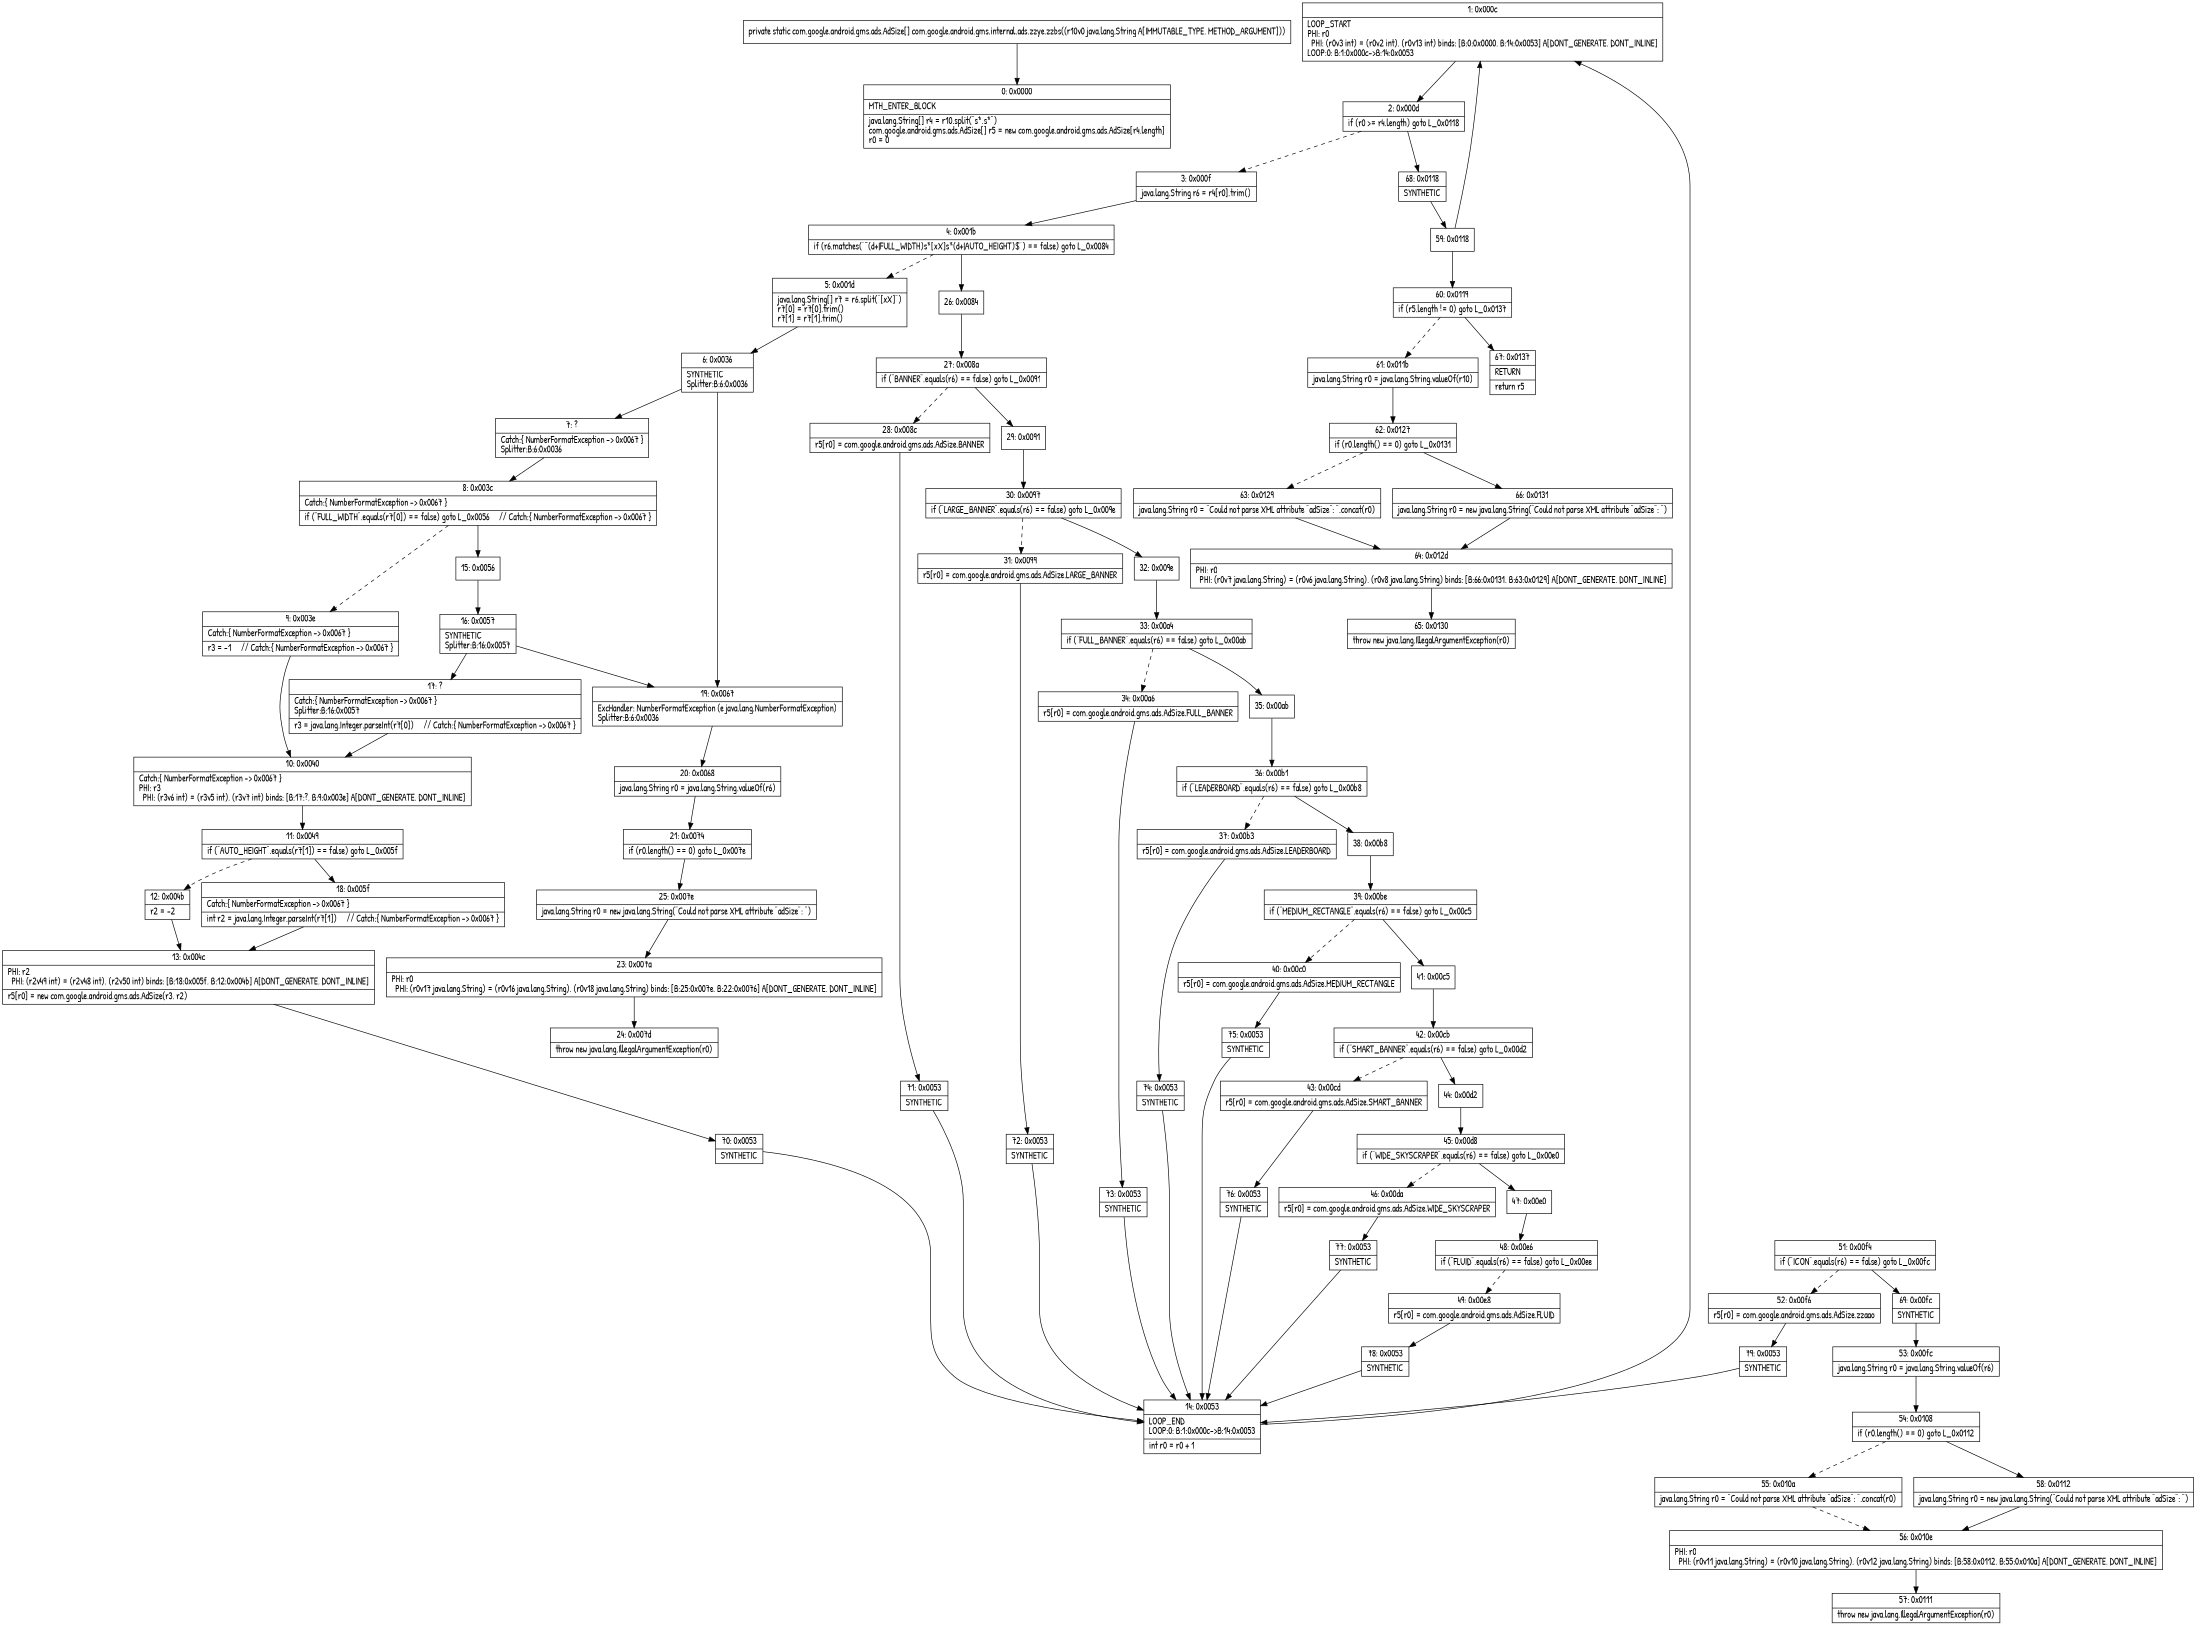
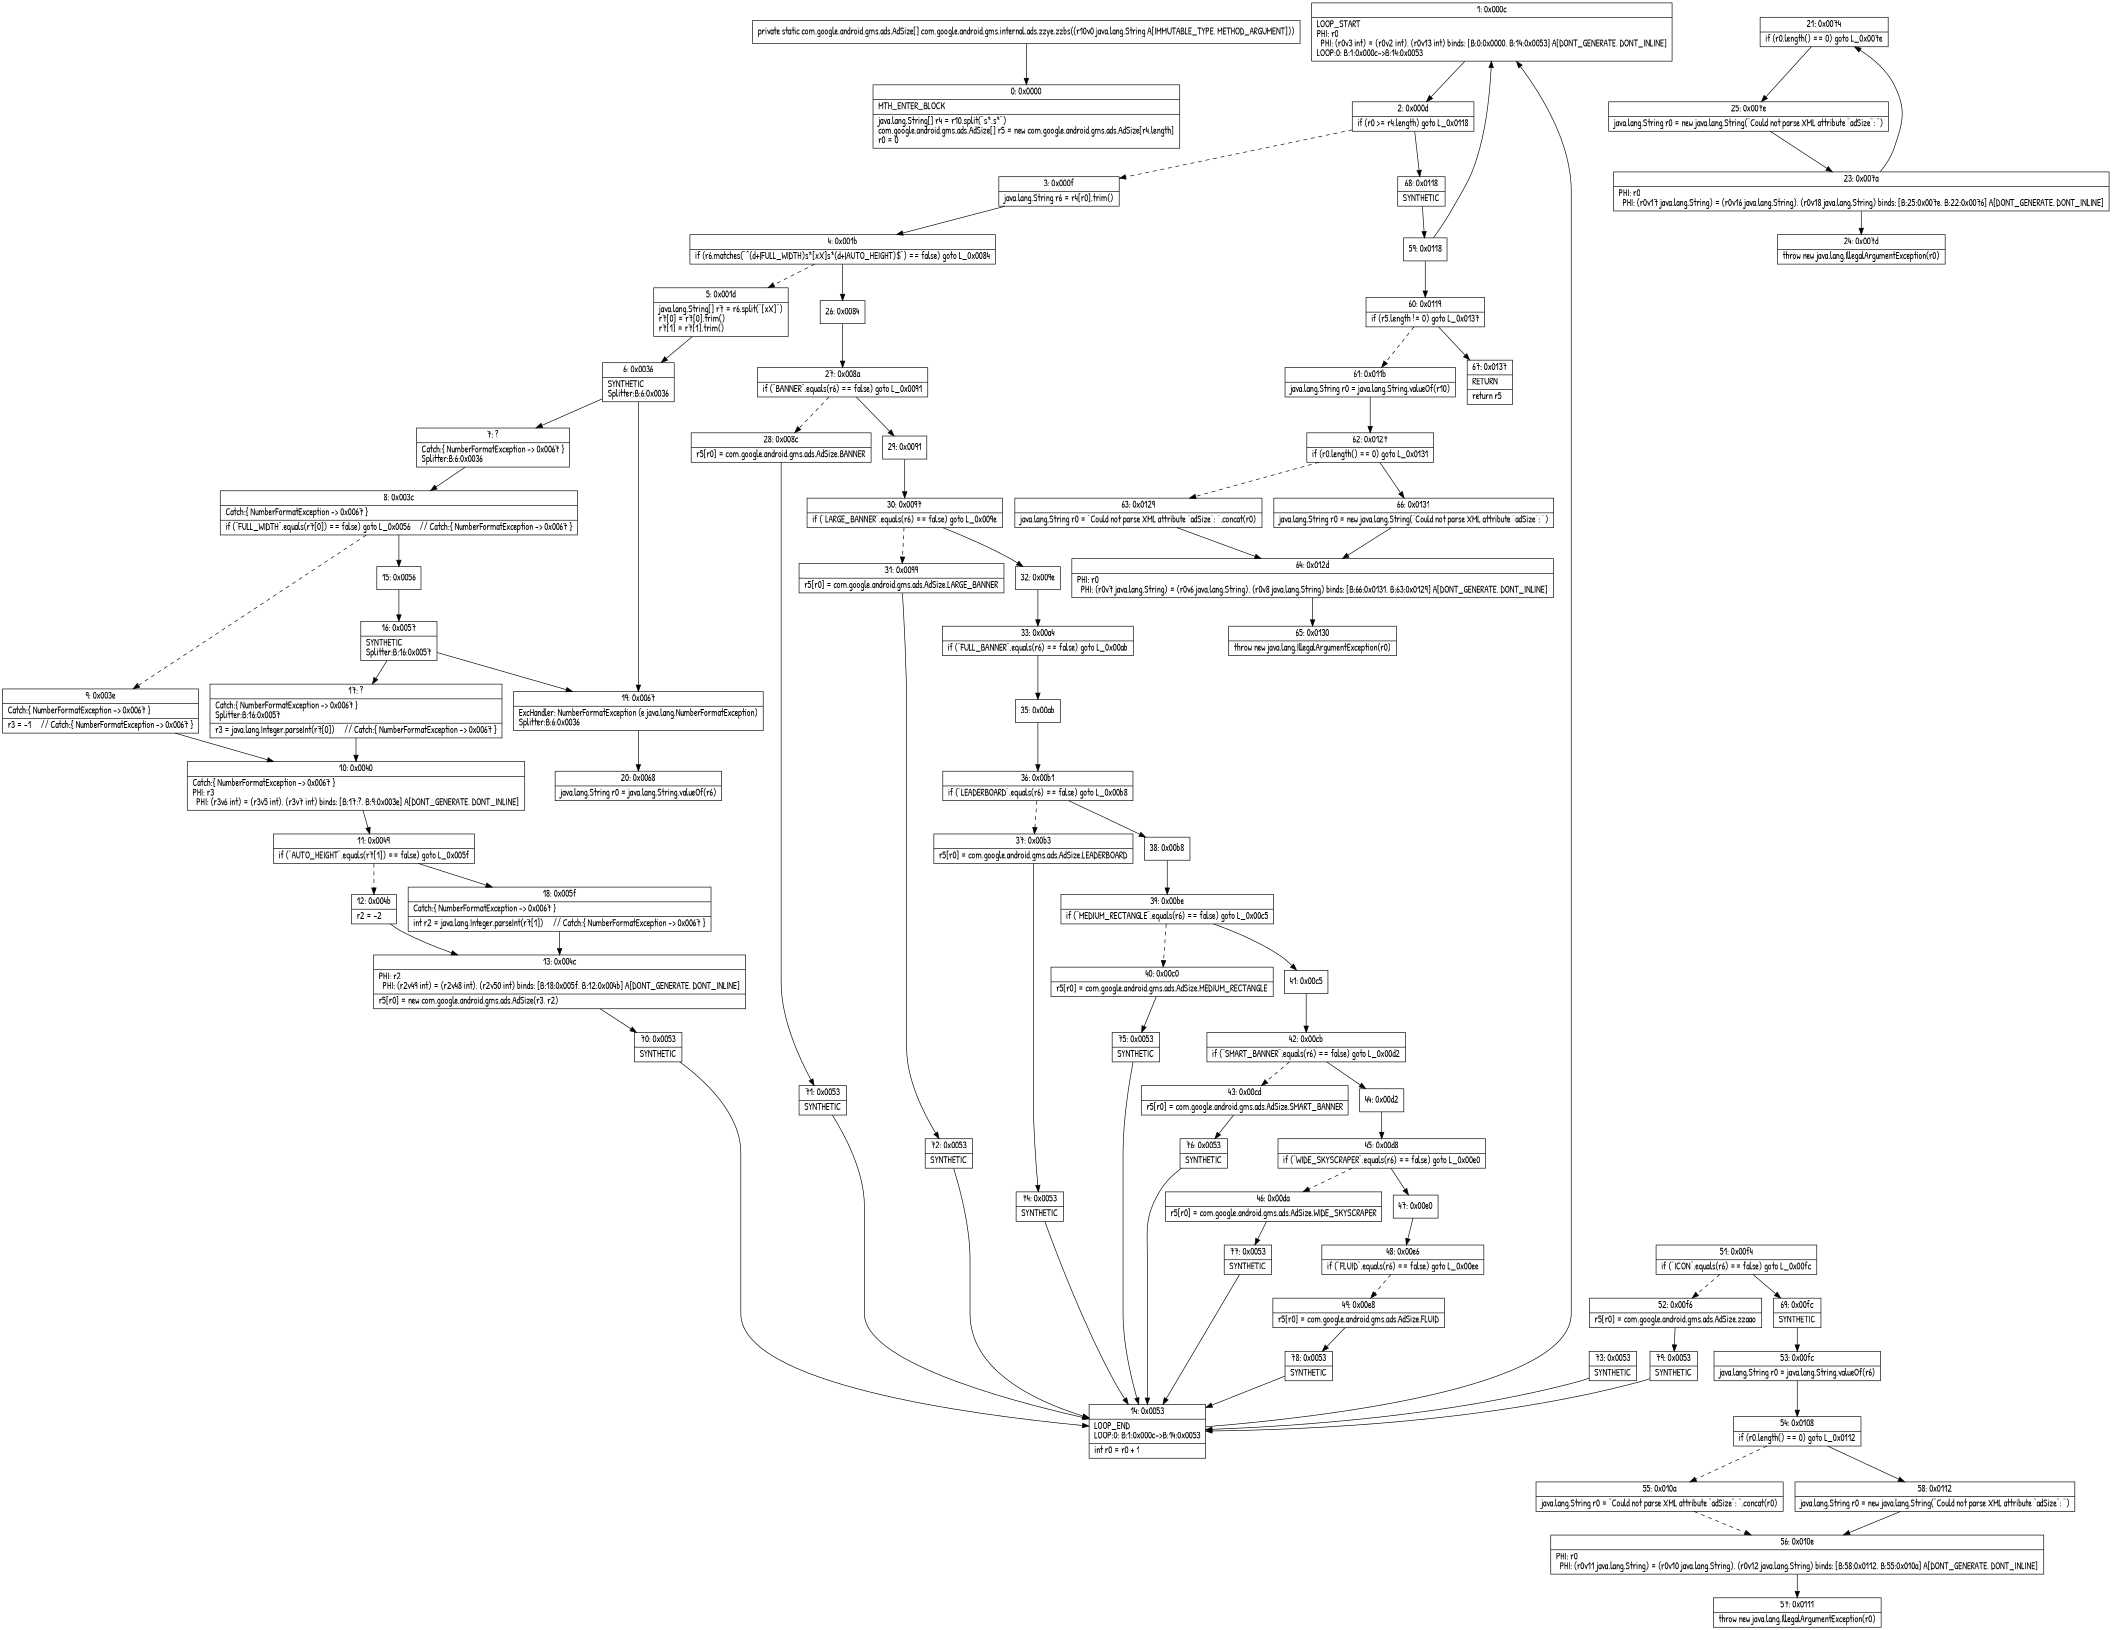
node "34: 0x00a6": removed
edge "20: 0x0068" -> "21: 0x0074": now "23: 0x007a" -> "21: 0x0074"
